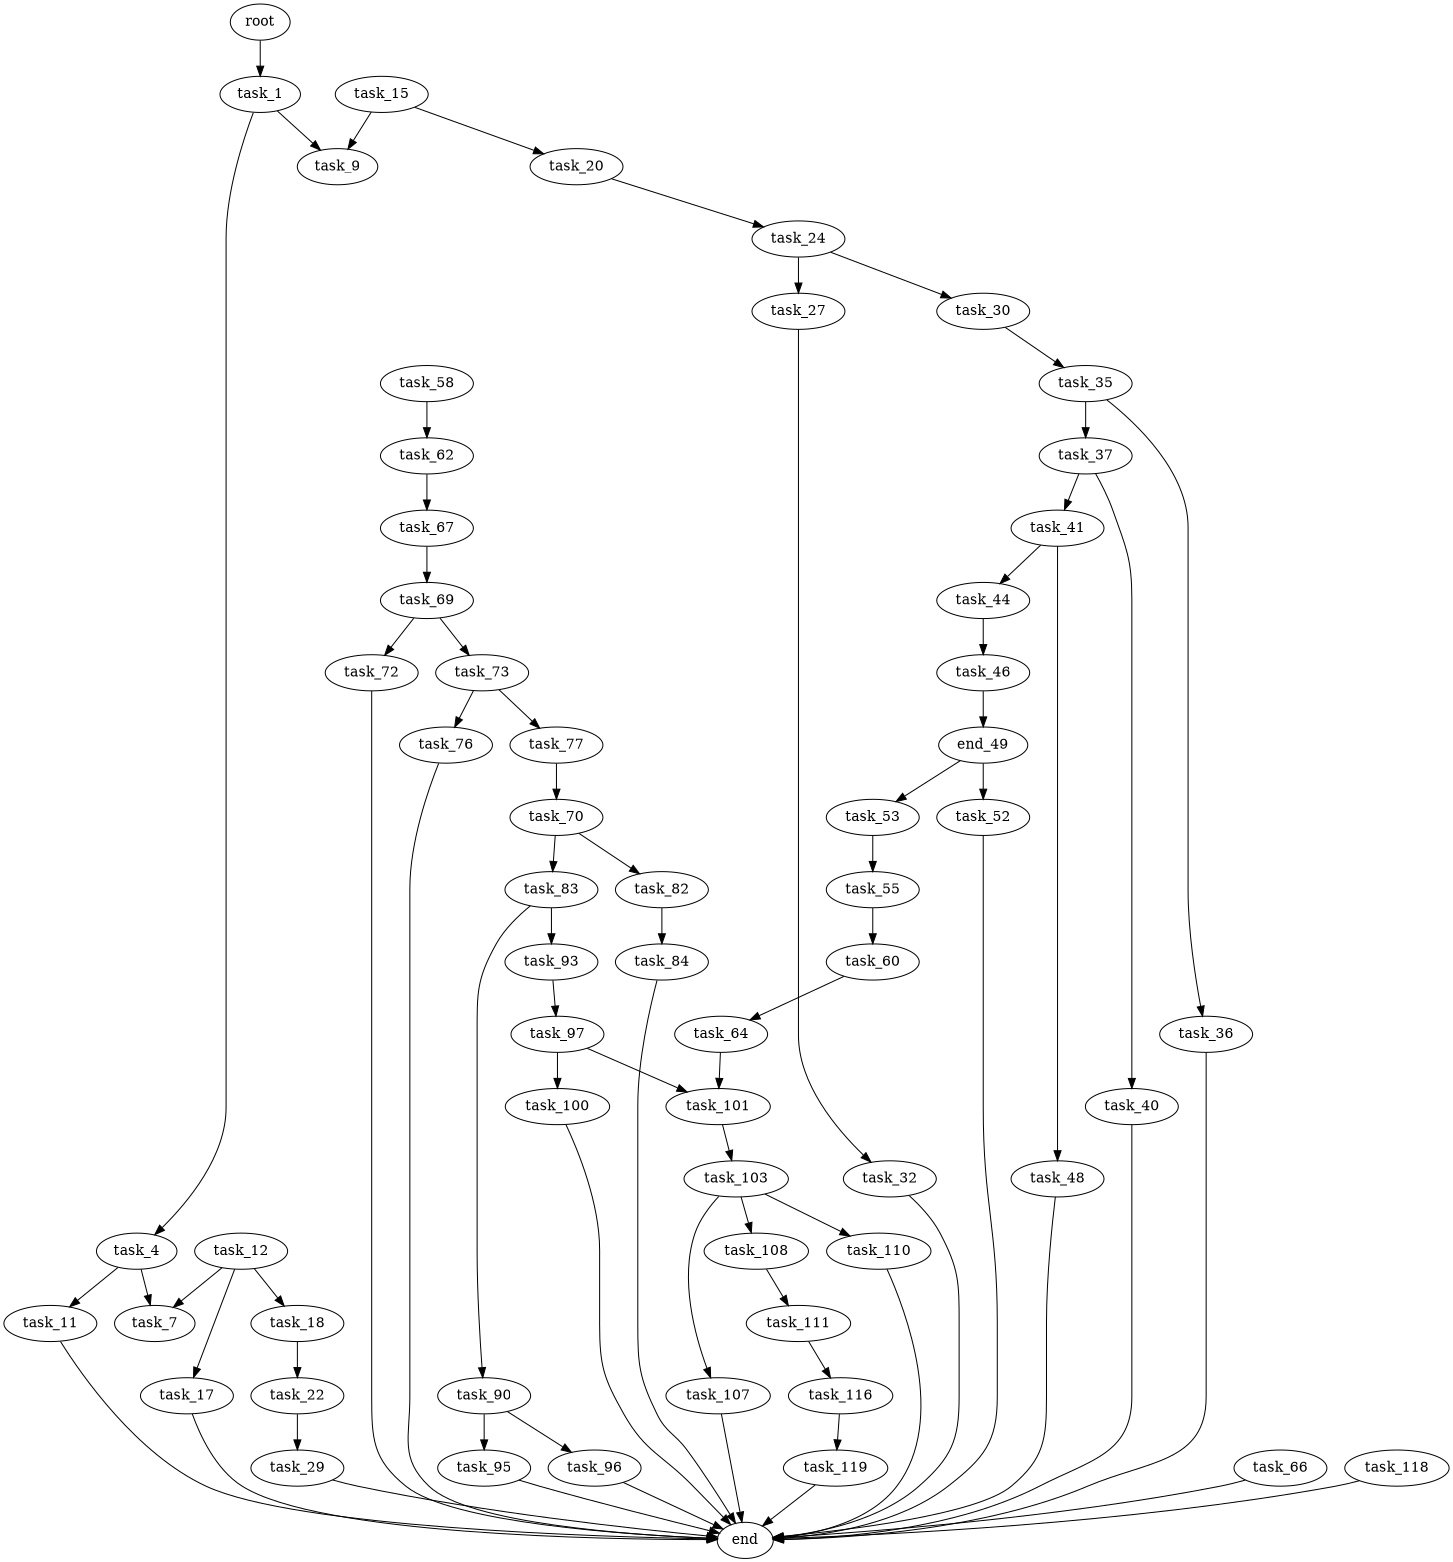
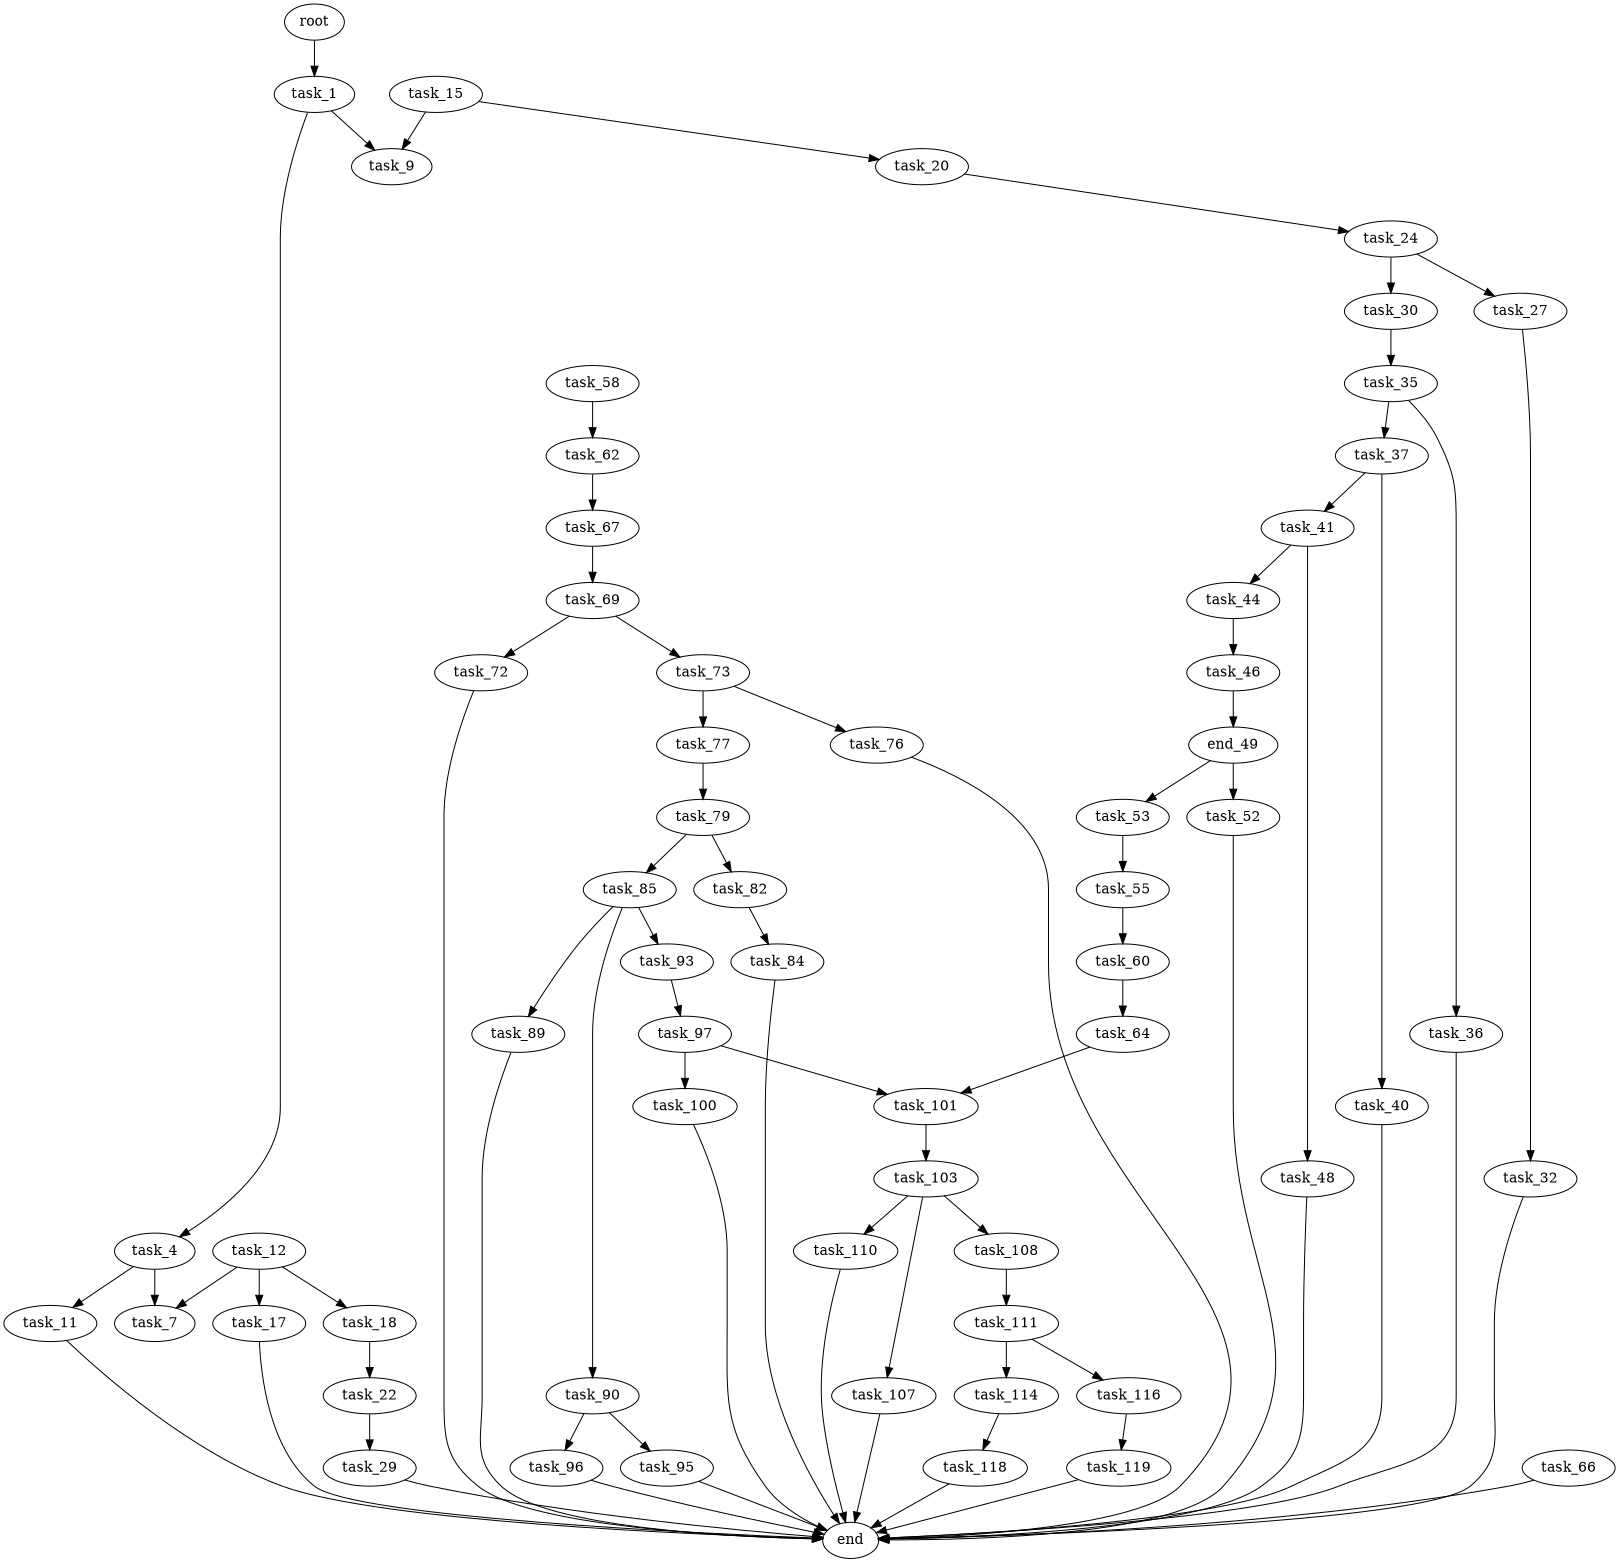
node "task_70": label "task_70" -> "task_79"
node "task_83": label "task_83" -> "task_85"
node "task_89": added
node "task_114": added
